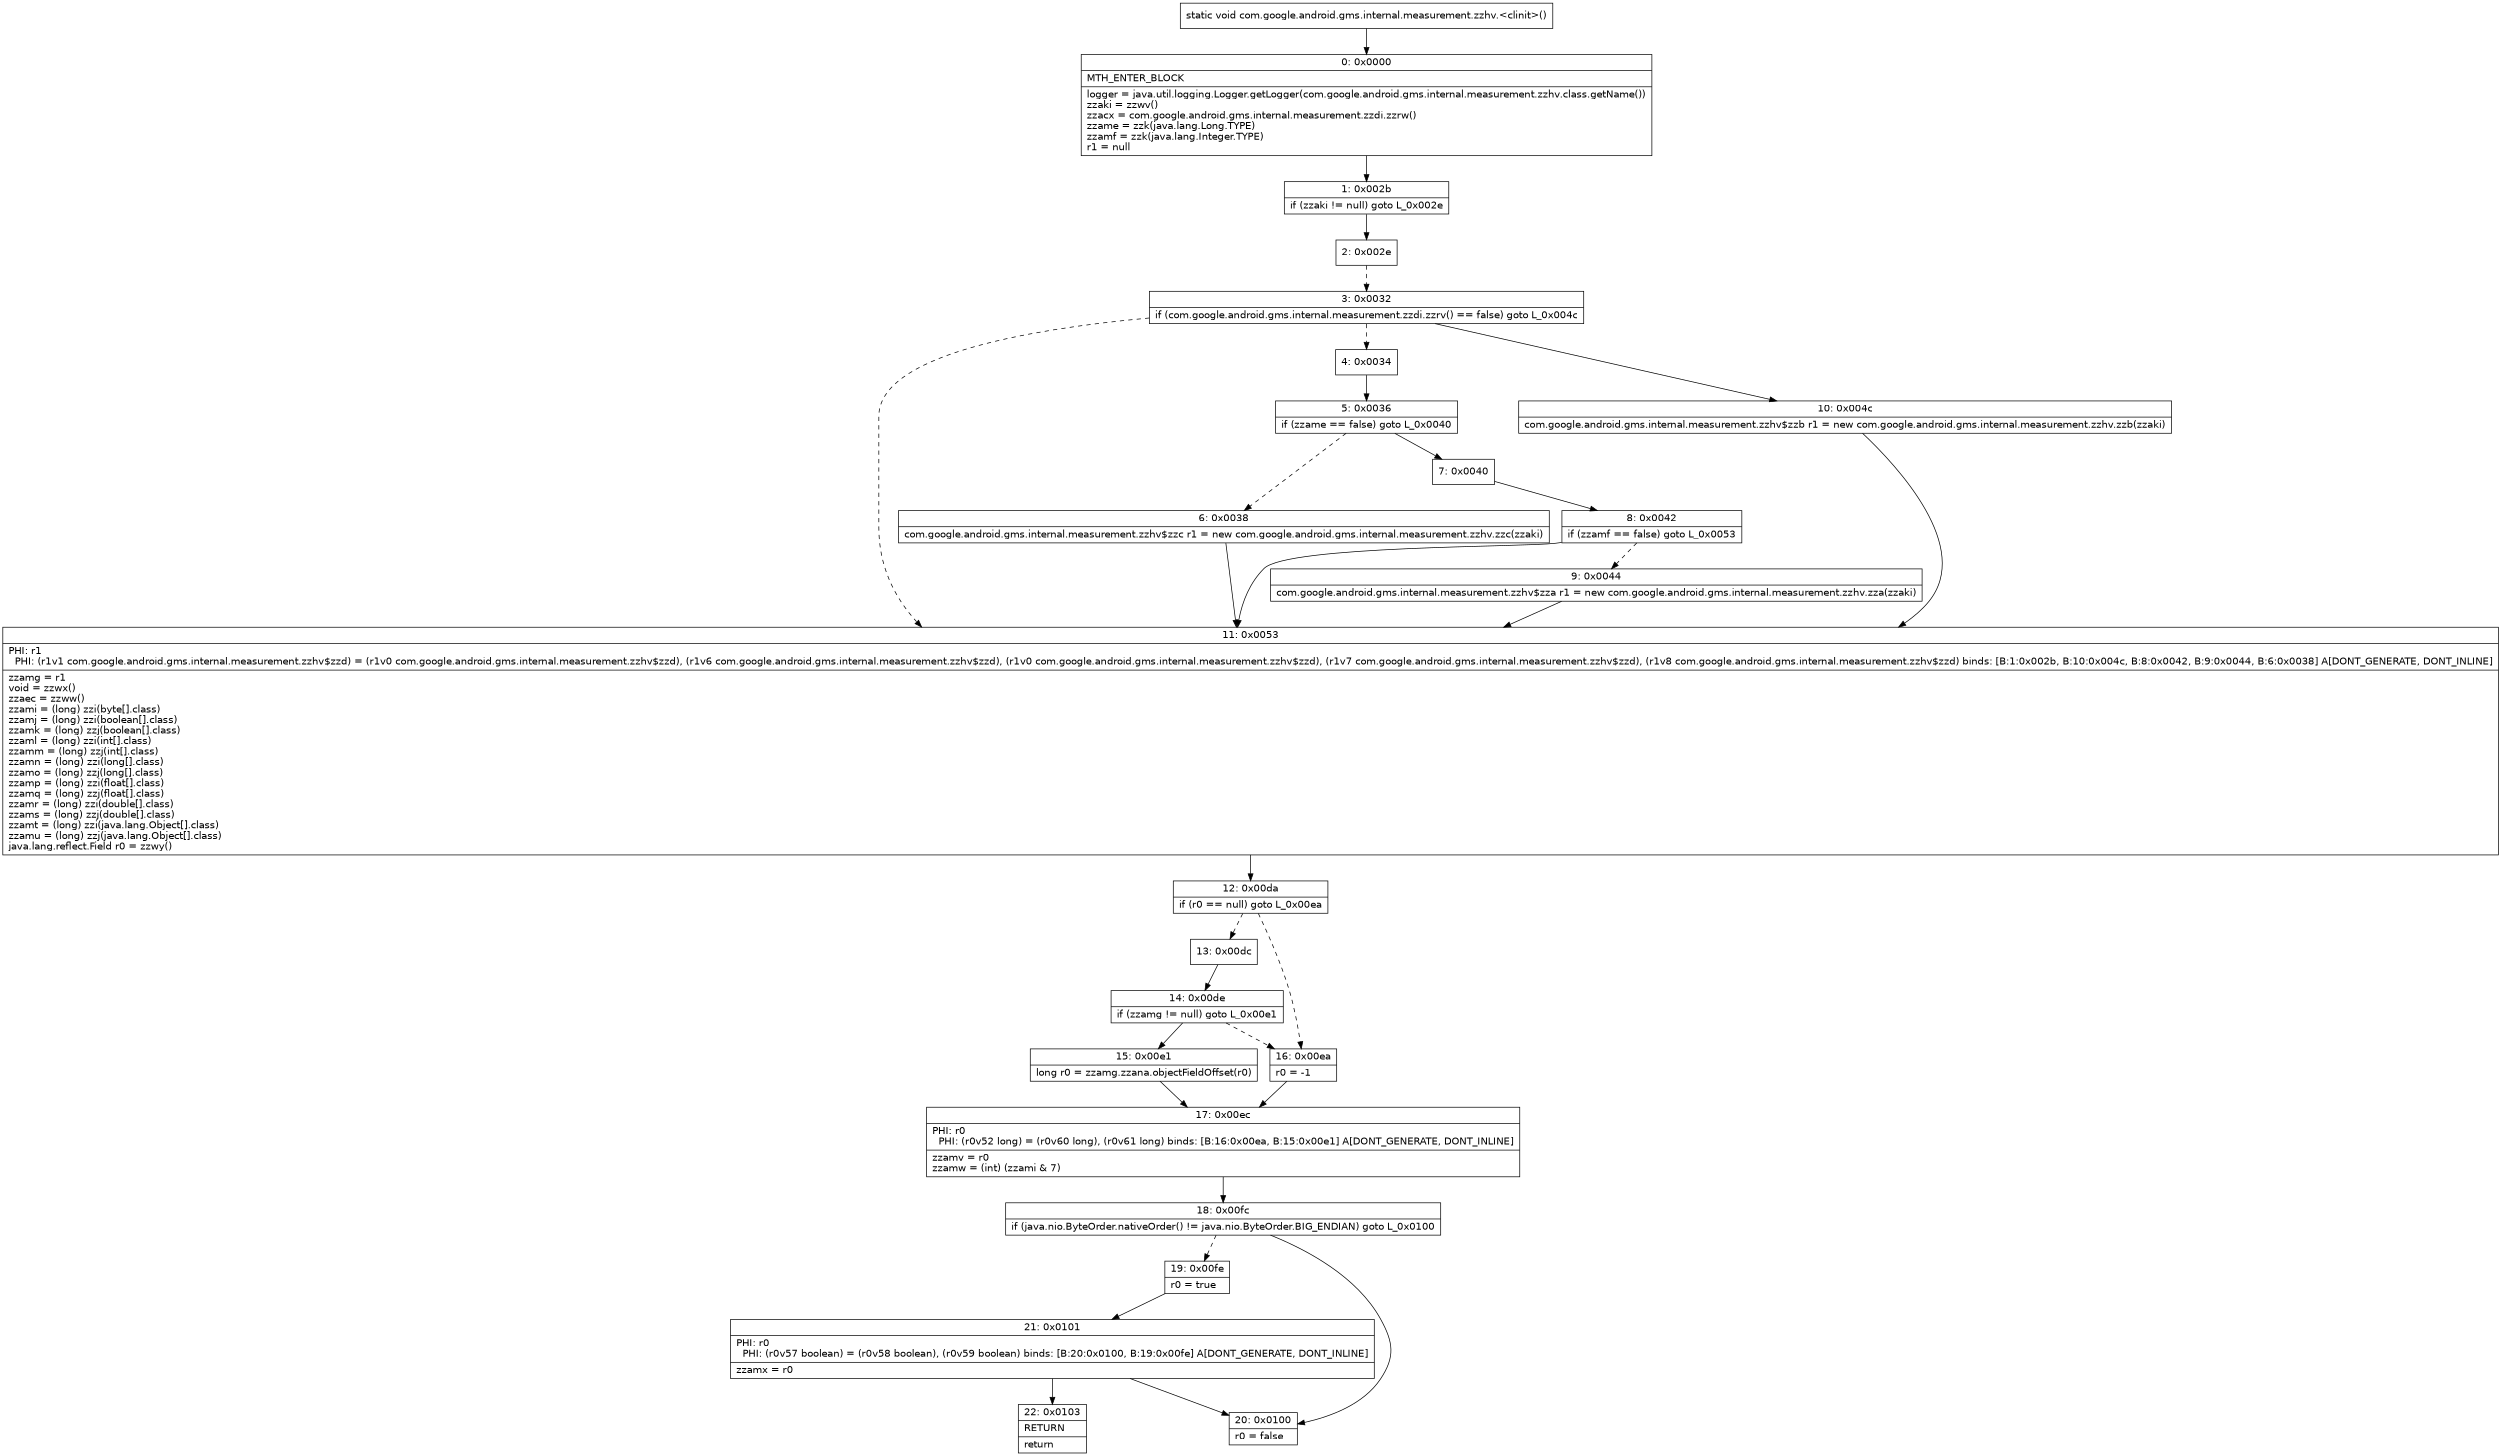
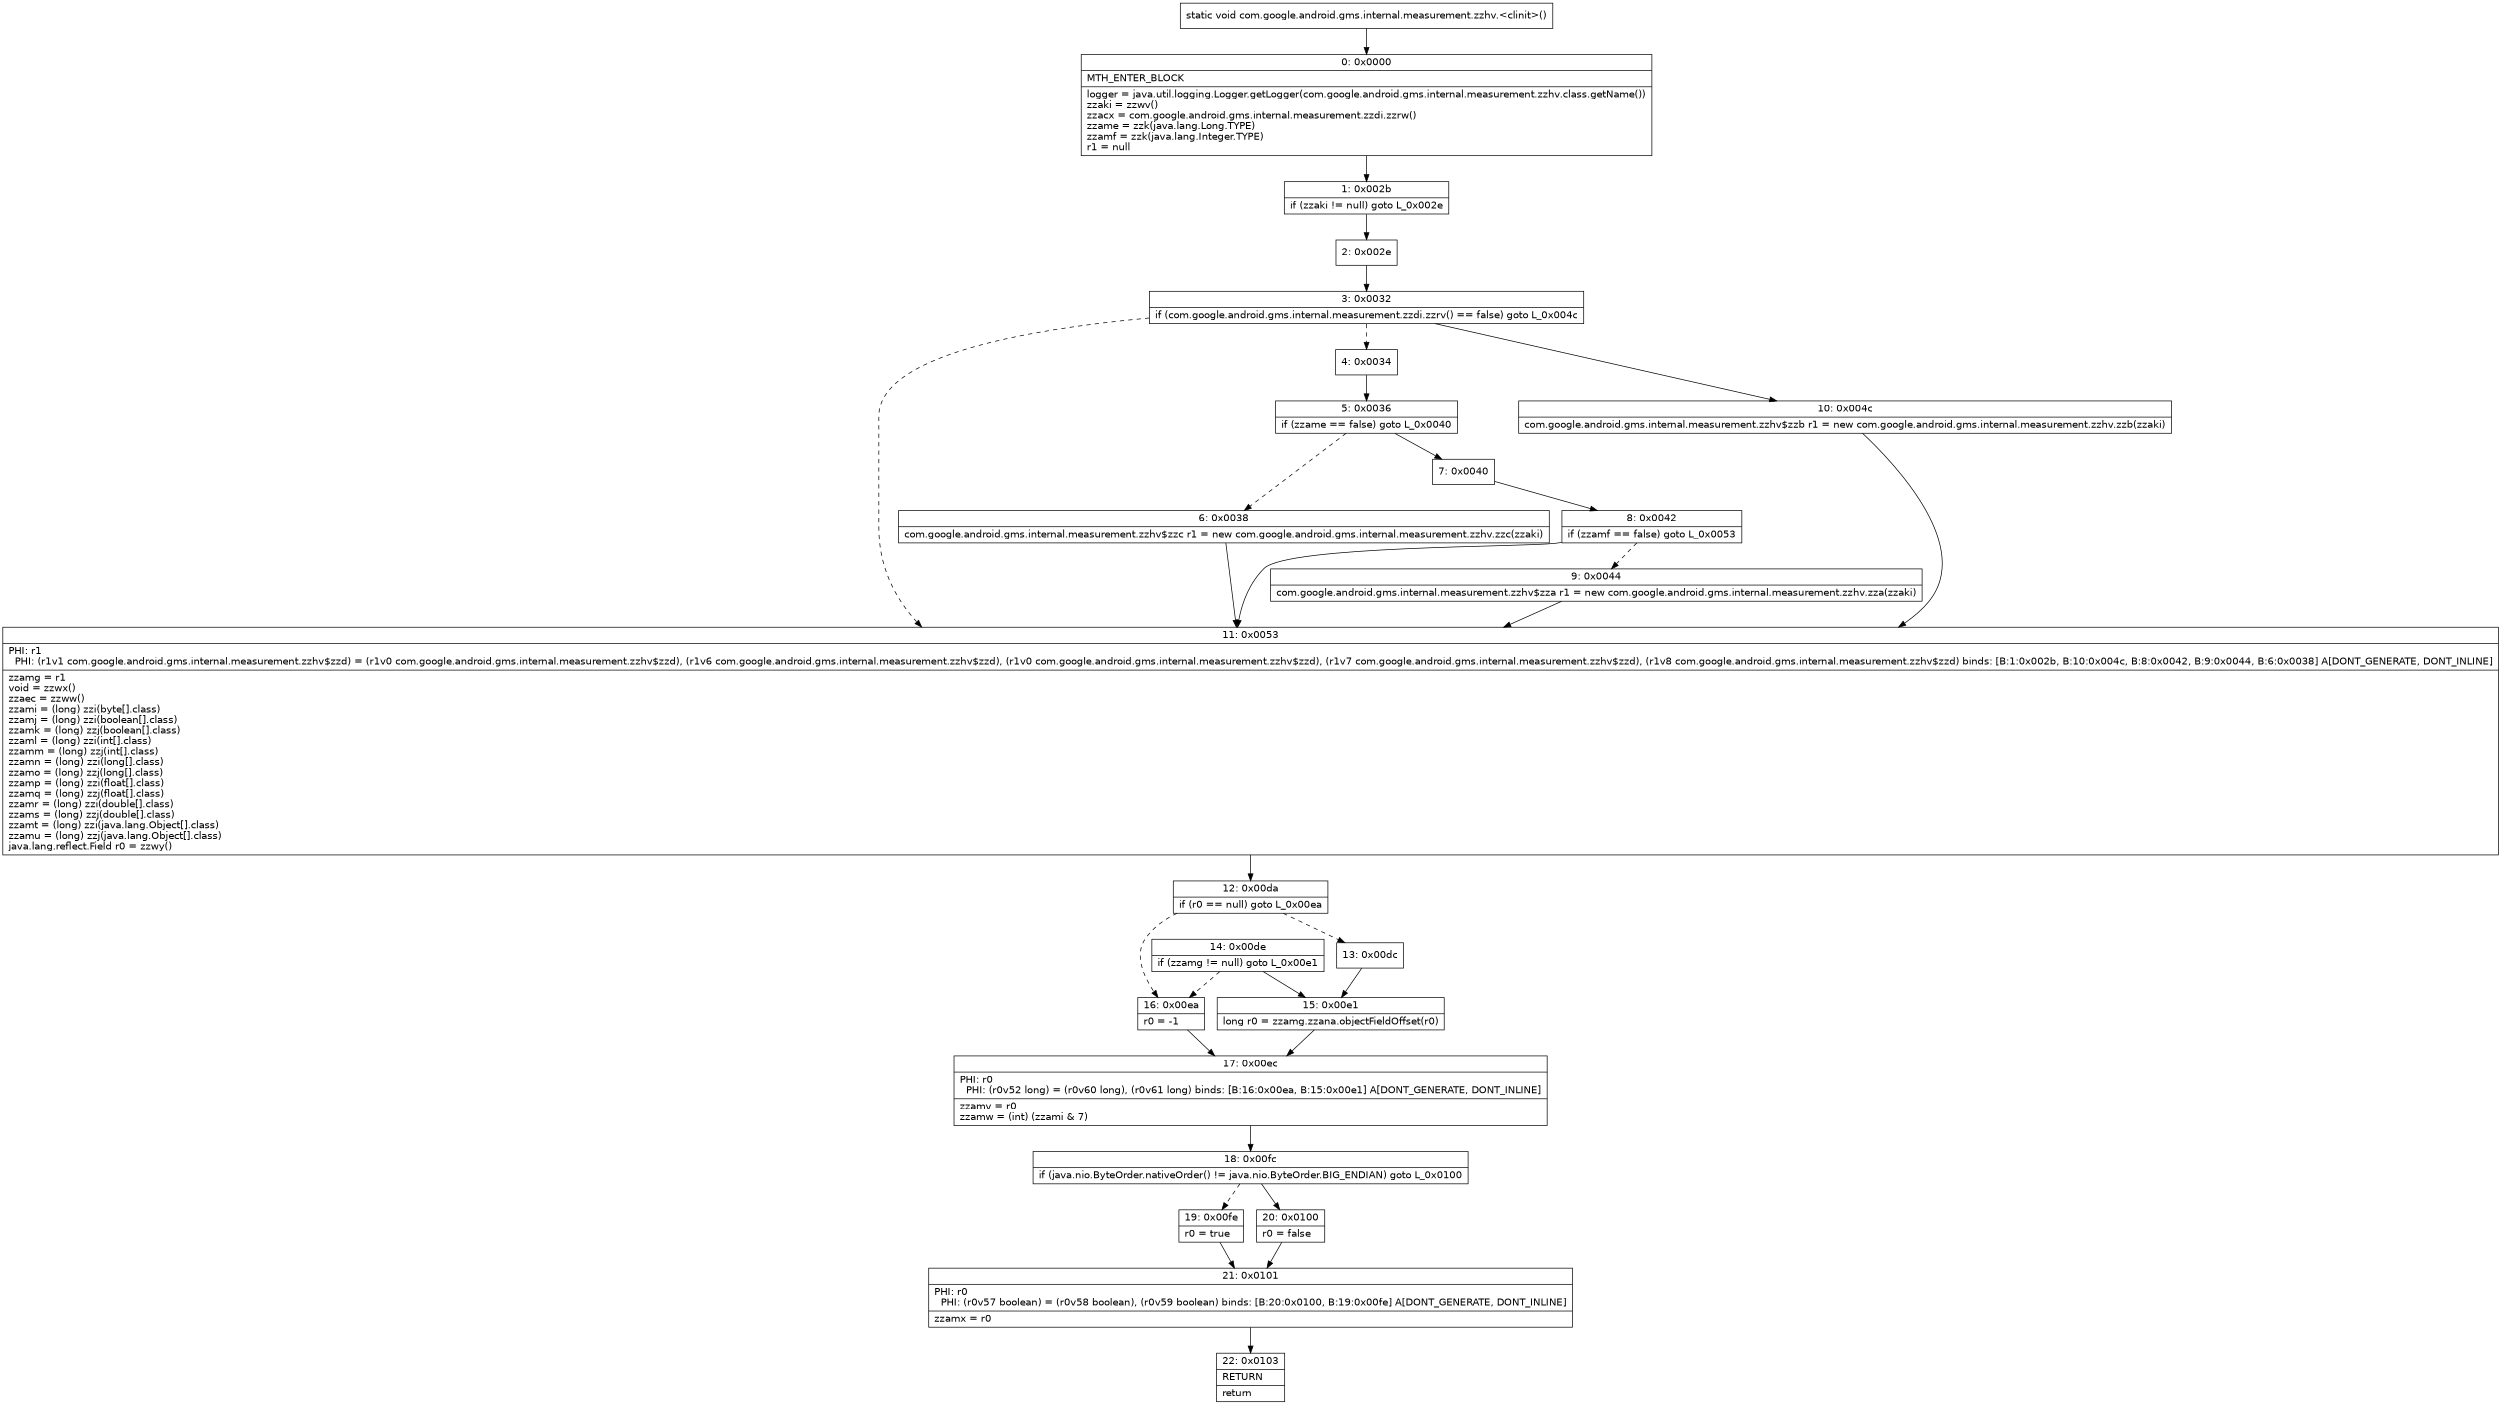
edge "2: 0x002e" -> "3: 0x0032": style dashed -> solid
edge "13: 0x00dc" -> "14: 0x00de": now "13: 0x00dc" -> "15: 0x00e1"
edge "21: 0x0101" -> "20: 0x0100": reversed
